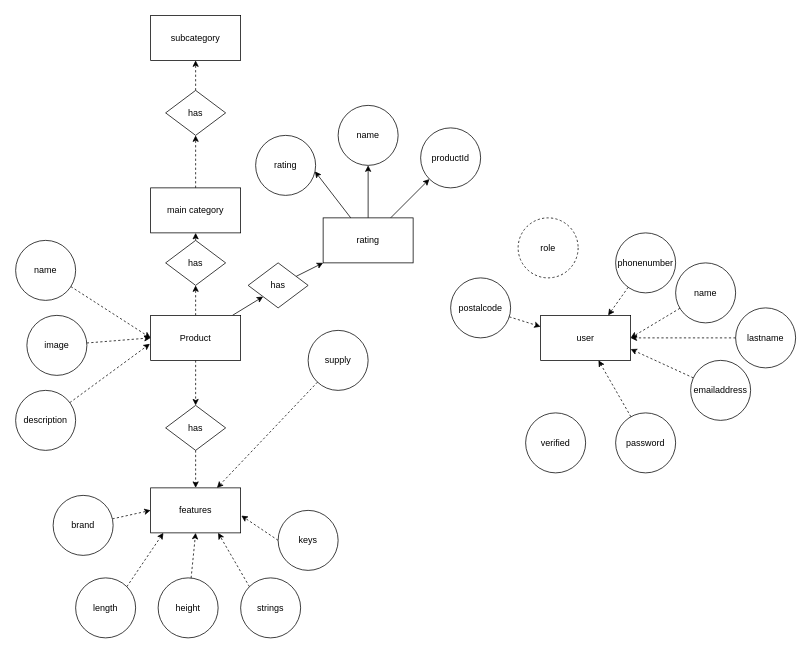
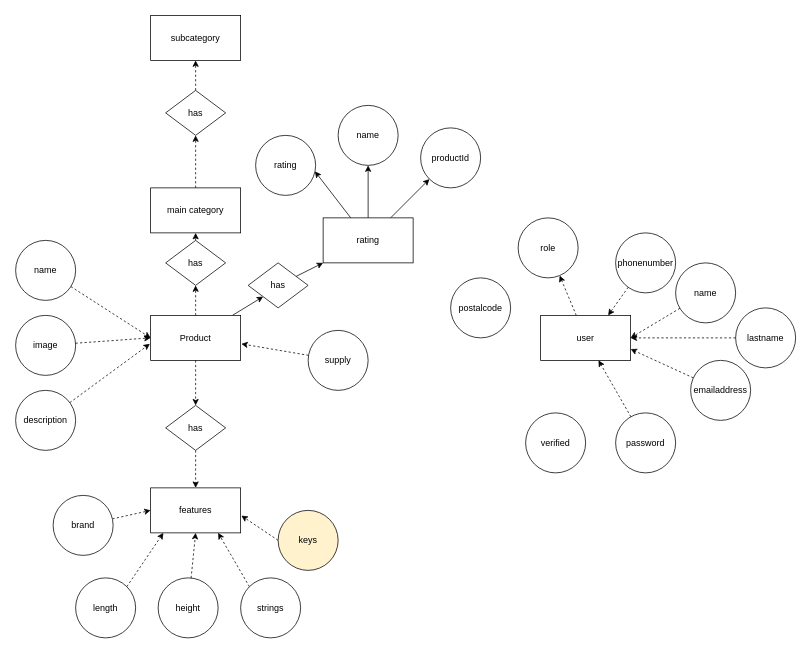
node "role": style dashed -> solid
edge "user" -> "role": added
edge "postalcode" -> "user": removed
node "image": moved (57, 345) -> (45, 345)
edge "supply" -> "features": now "supply" -> "Product"
node "keys": fillcolor #ffffff -> #fff2cc
